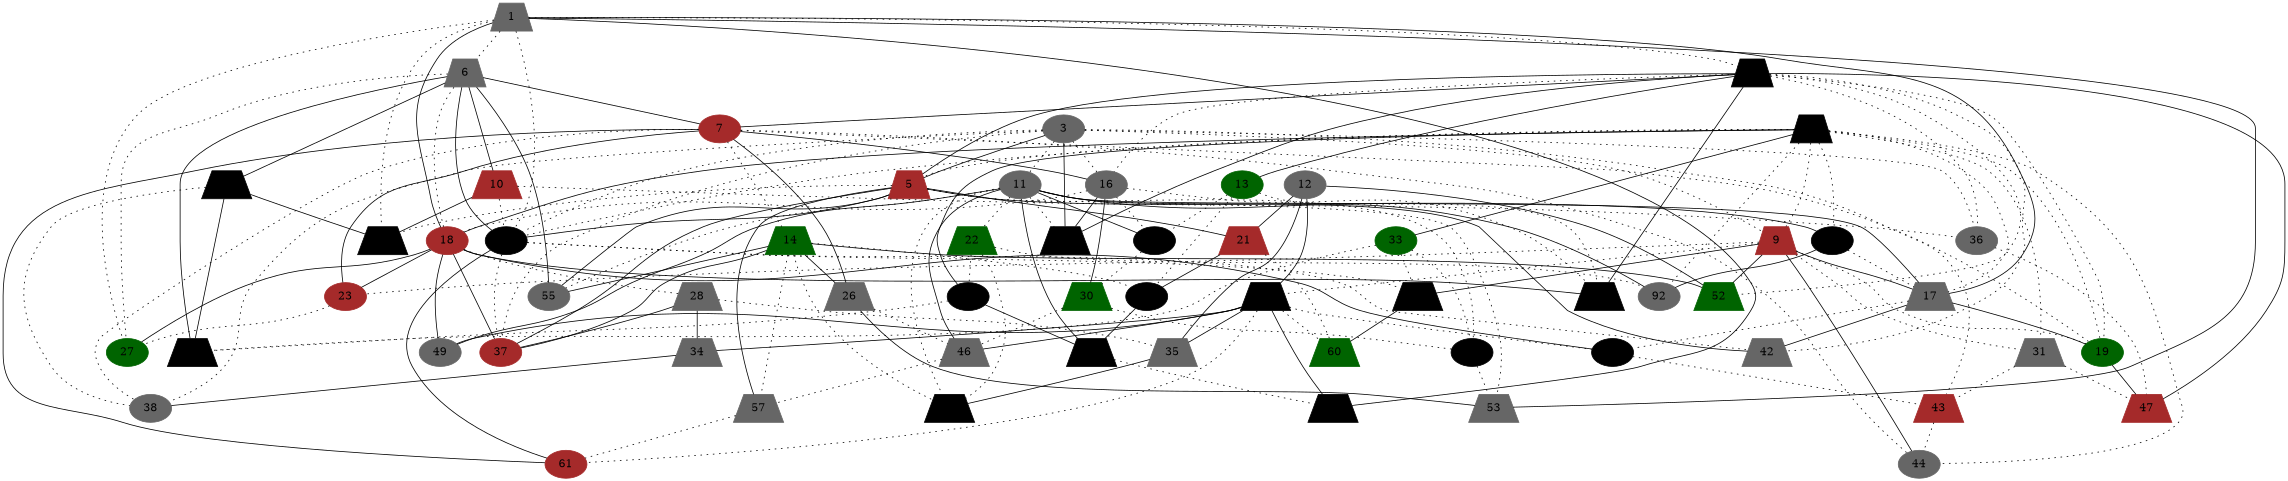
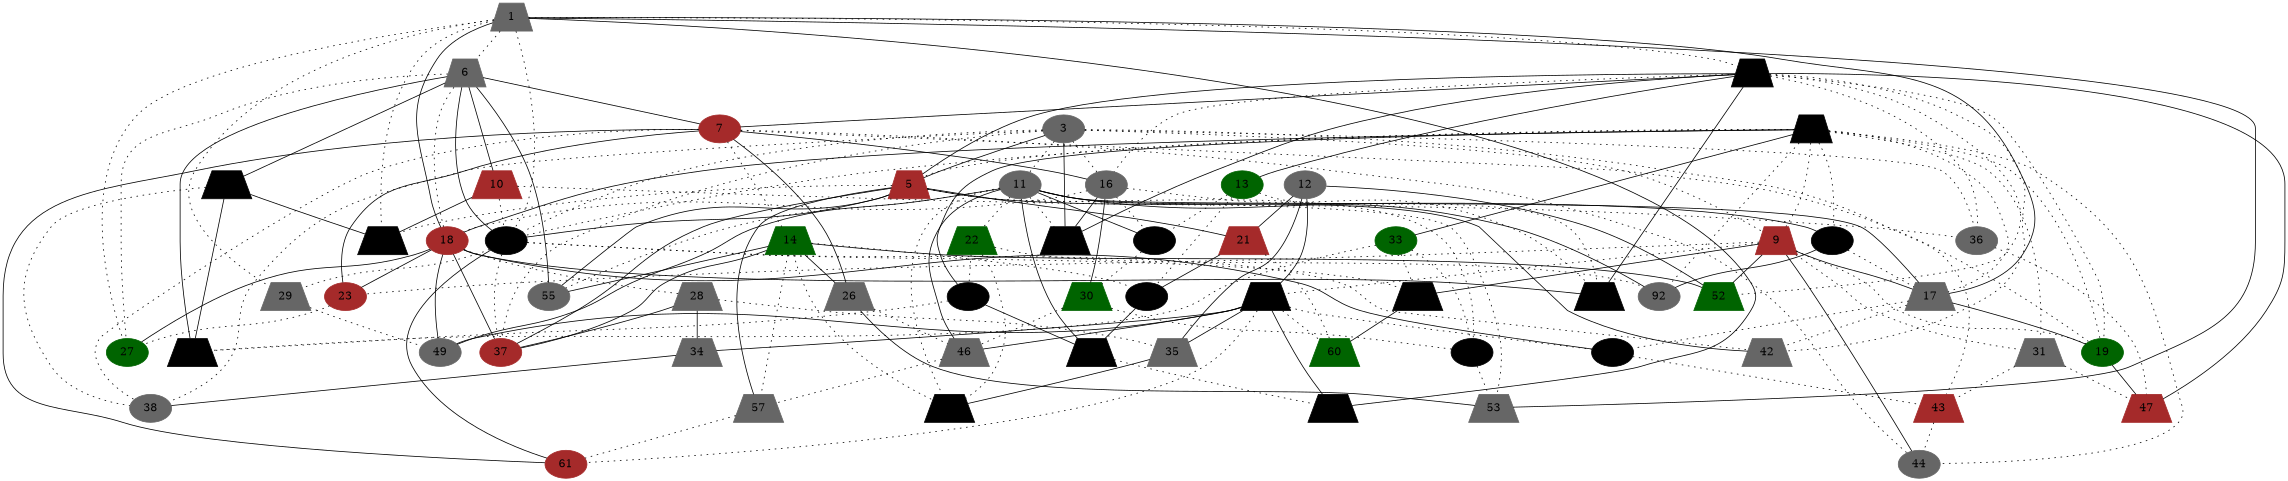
node "29": added
edge "17" -- "42": style solid -> dotted
